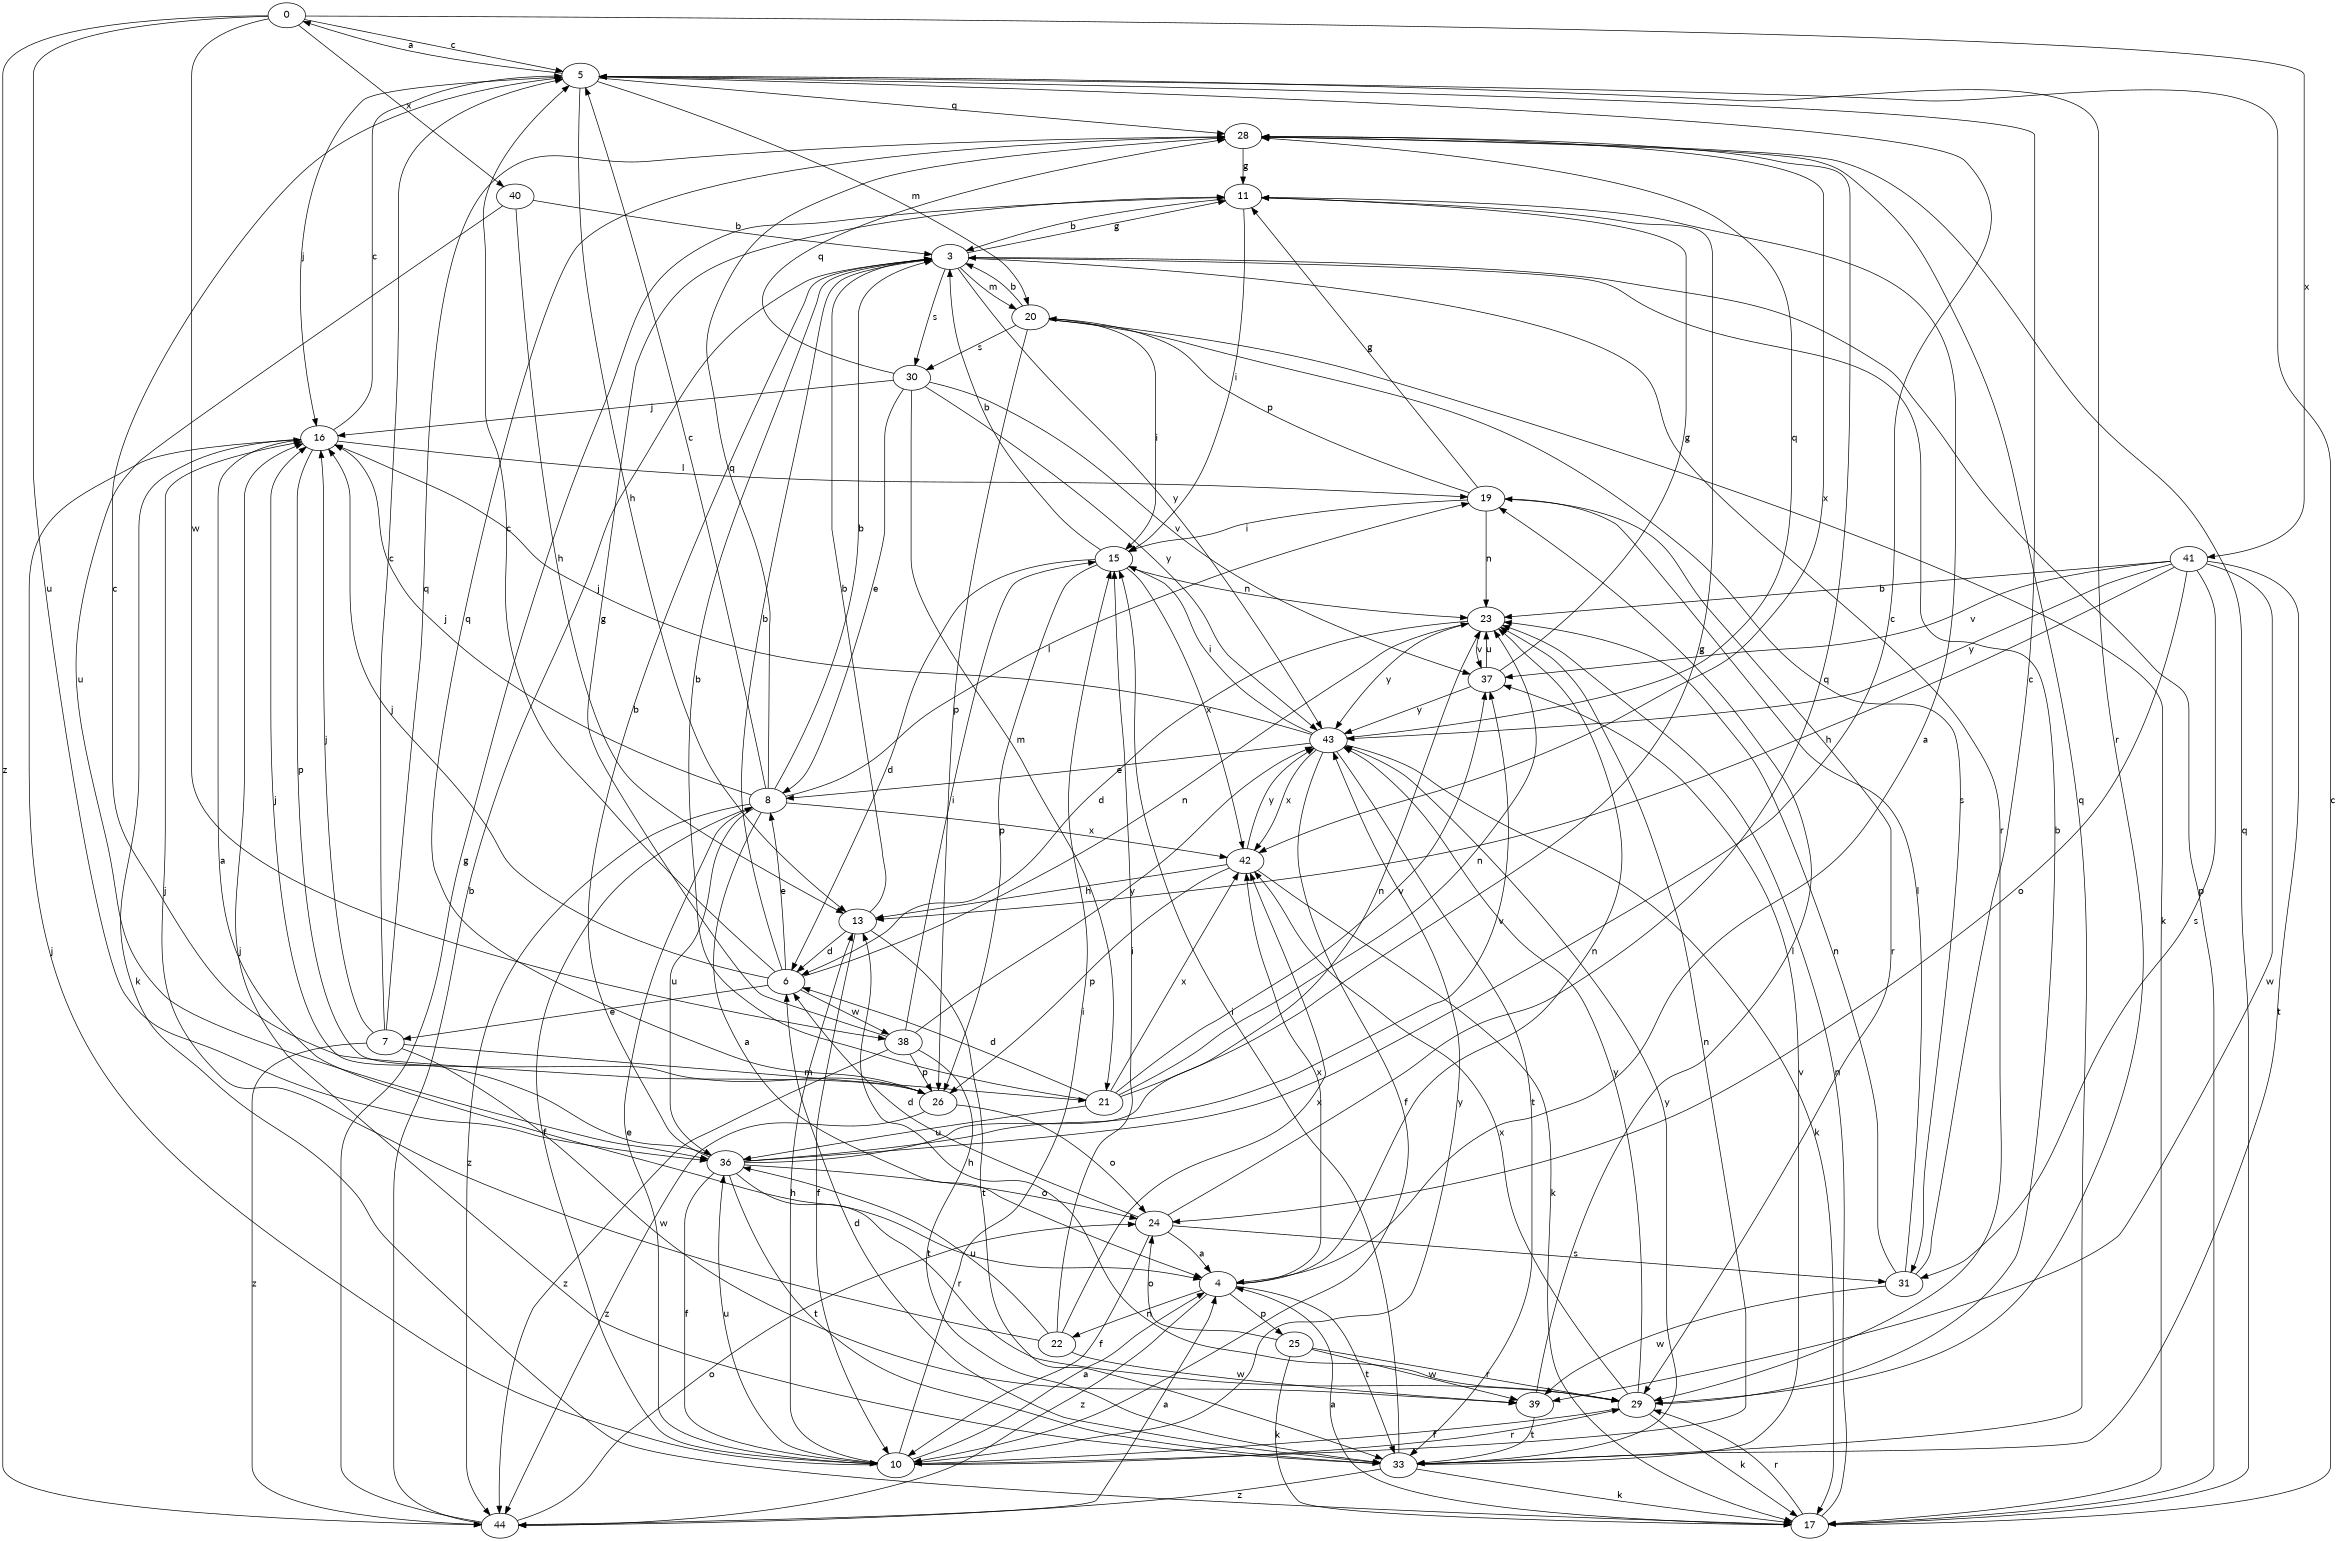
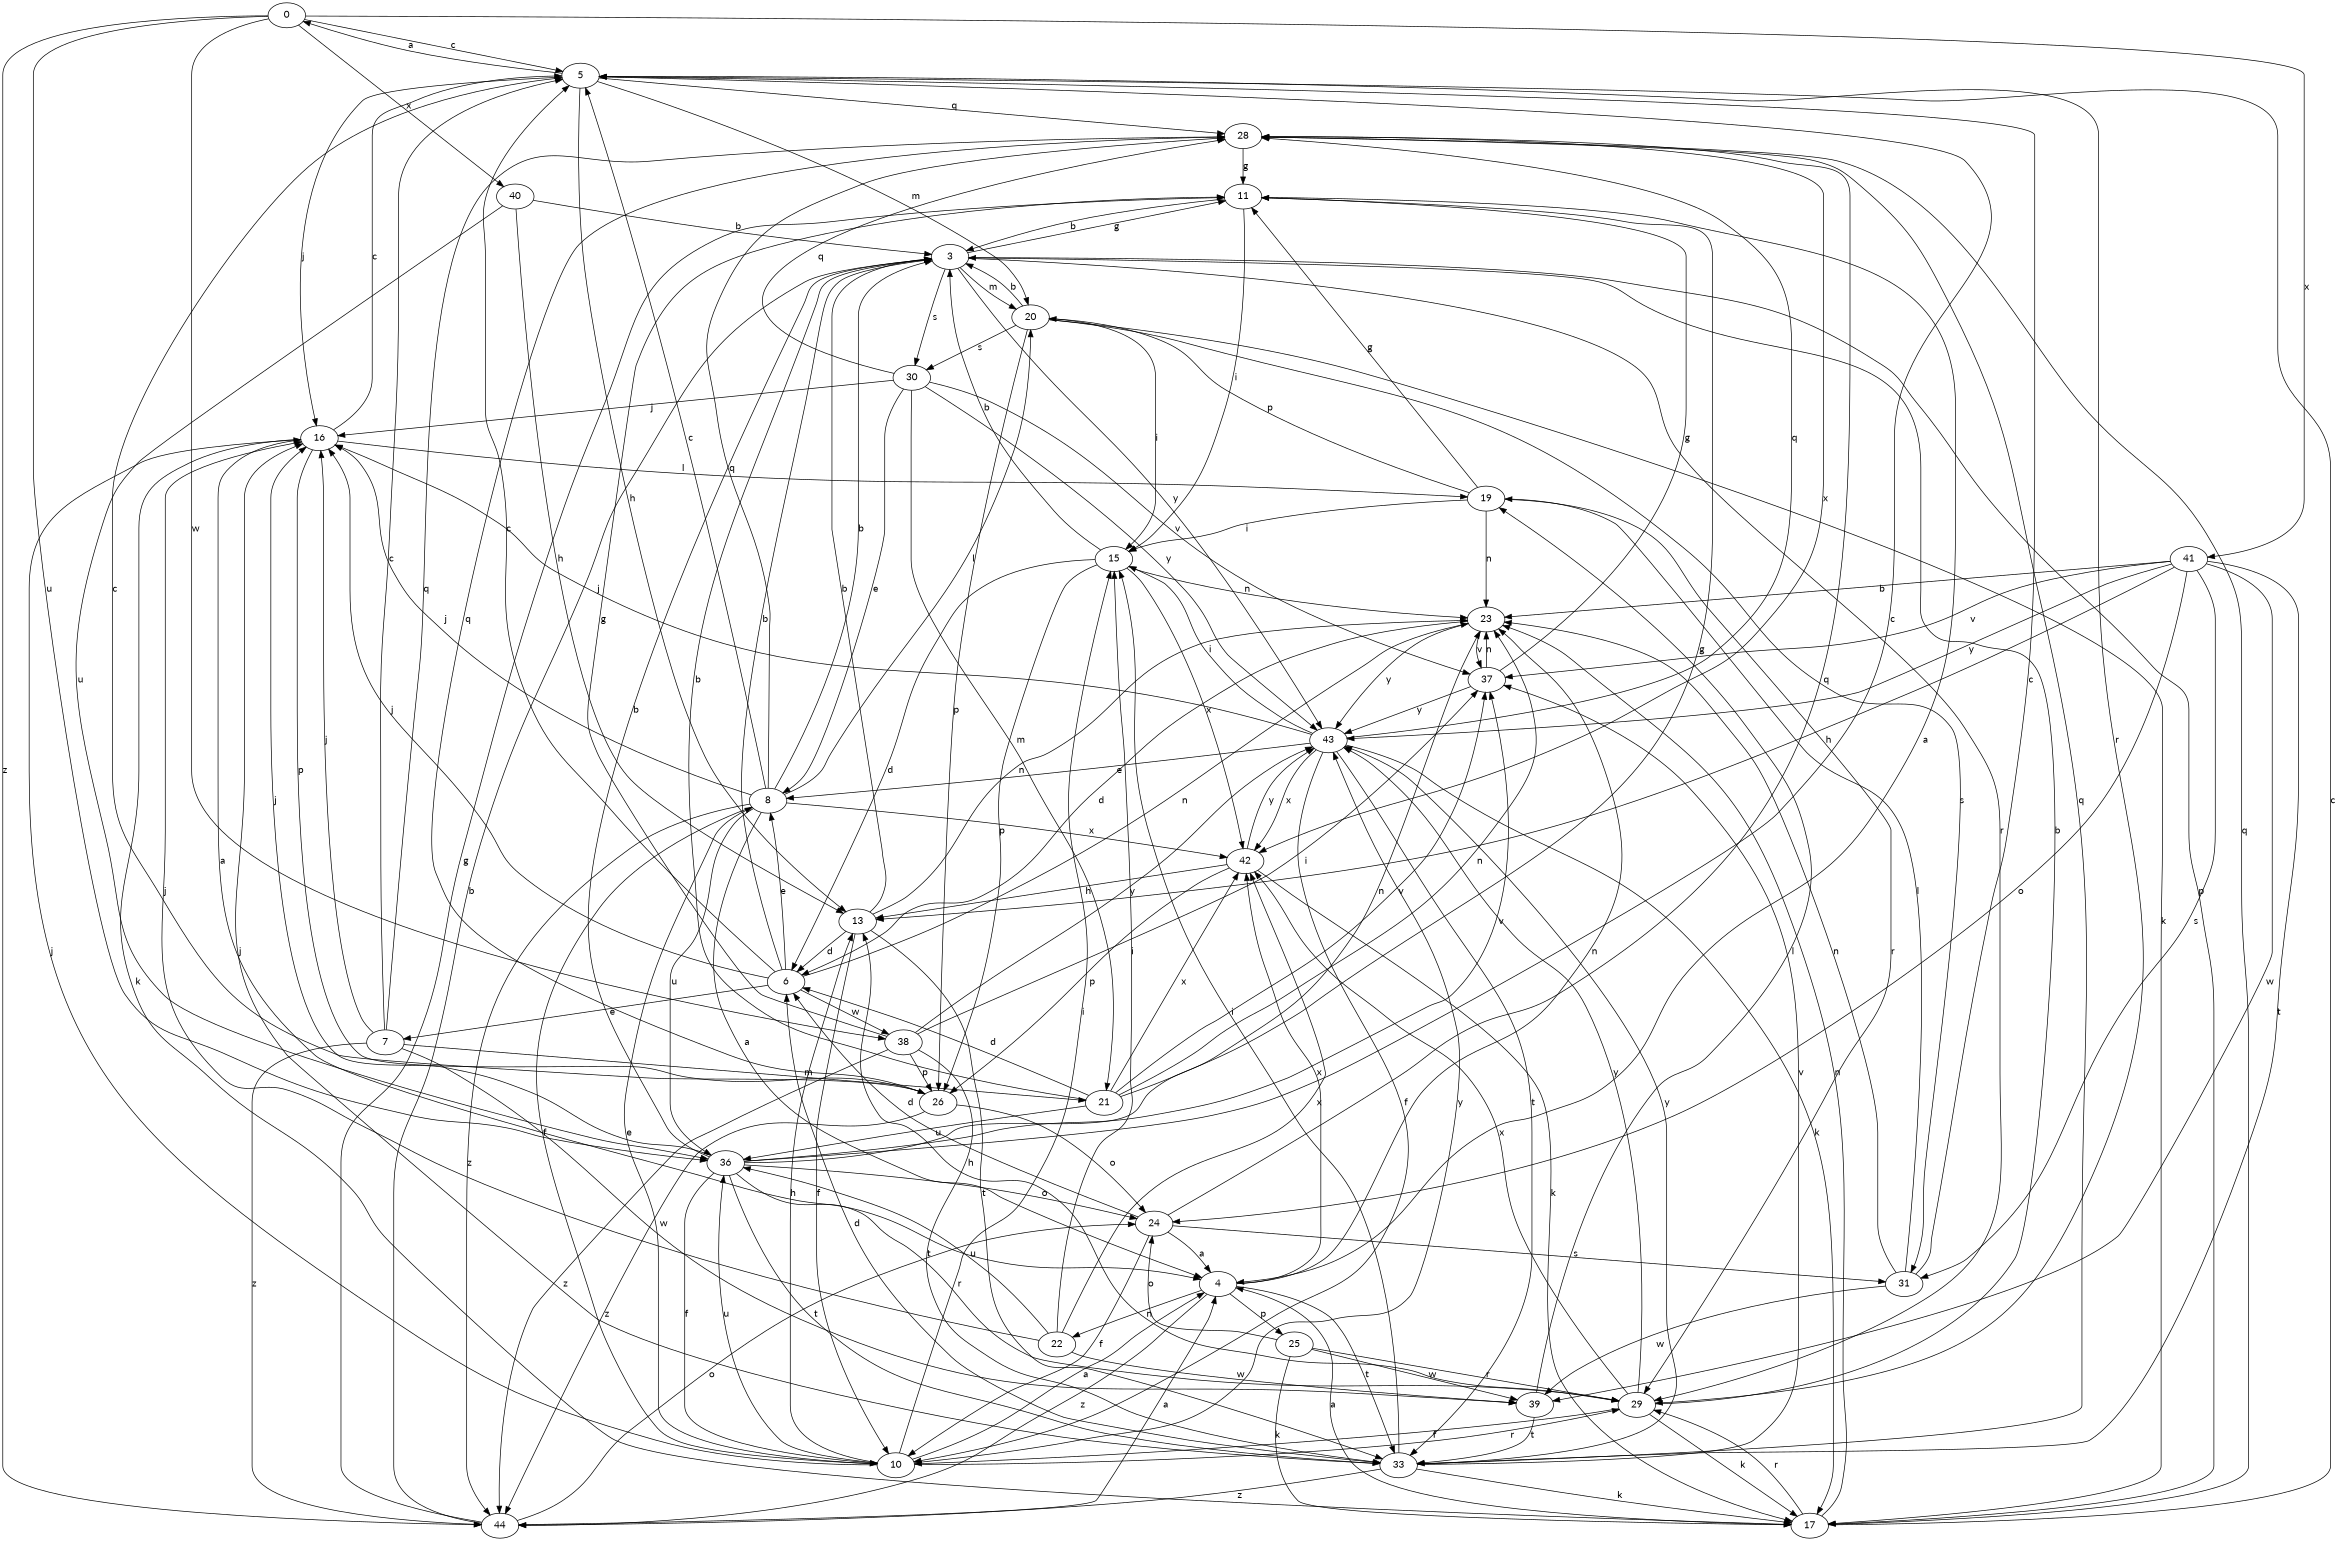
edge "8" -> "19": now "8" -> "20"
edge "37" -> "23": label "u" -> "n"
edge "38" -> "15": now "38" -> "37"
edge "10" -> "23": now "13" -> "23"
